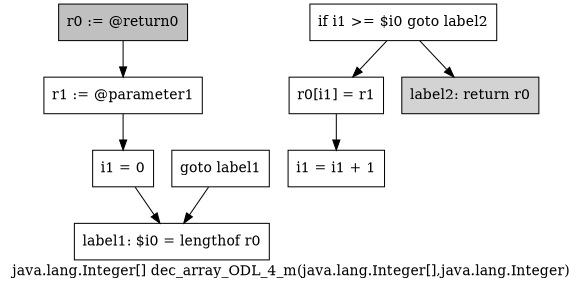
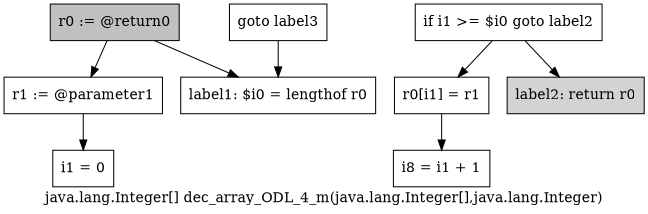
node "goto label1": label "goto label1" -> "goto label3"
node "i1 = i1 + 1": label "i1 = i1 + 1" -> "i8 = i1 + 1"
edge "i1 = 0" -> "label1: $i0 = lengthof r0": now "r0 := @return0" -> "label1: $i0 = lengthof r0"
